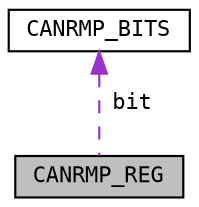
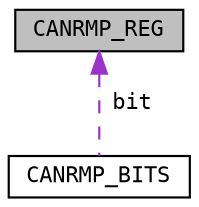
edge "CANRMP_REG" -> "CANRMP_BITS": reversed
